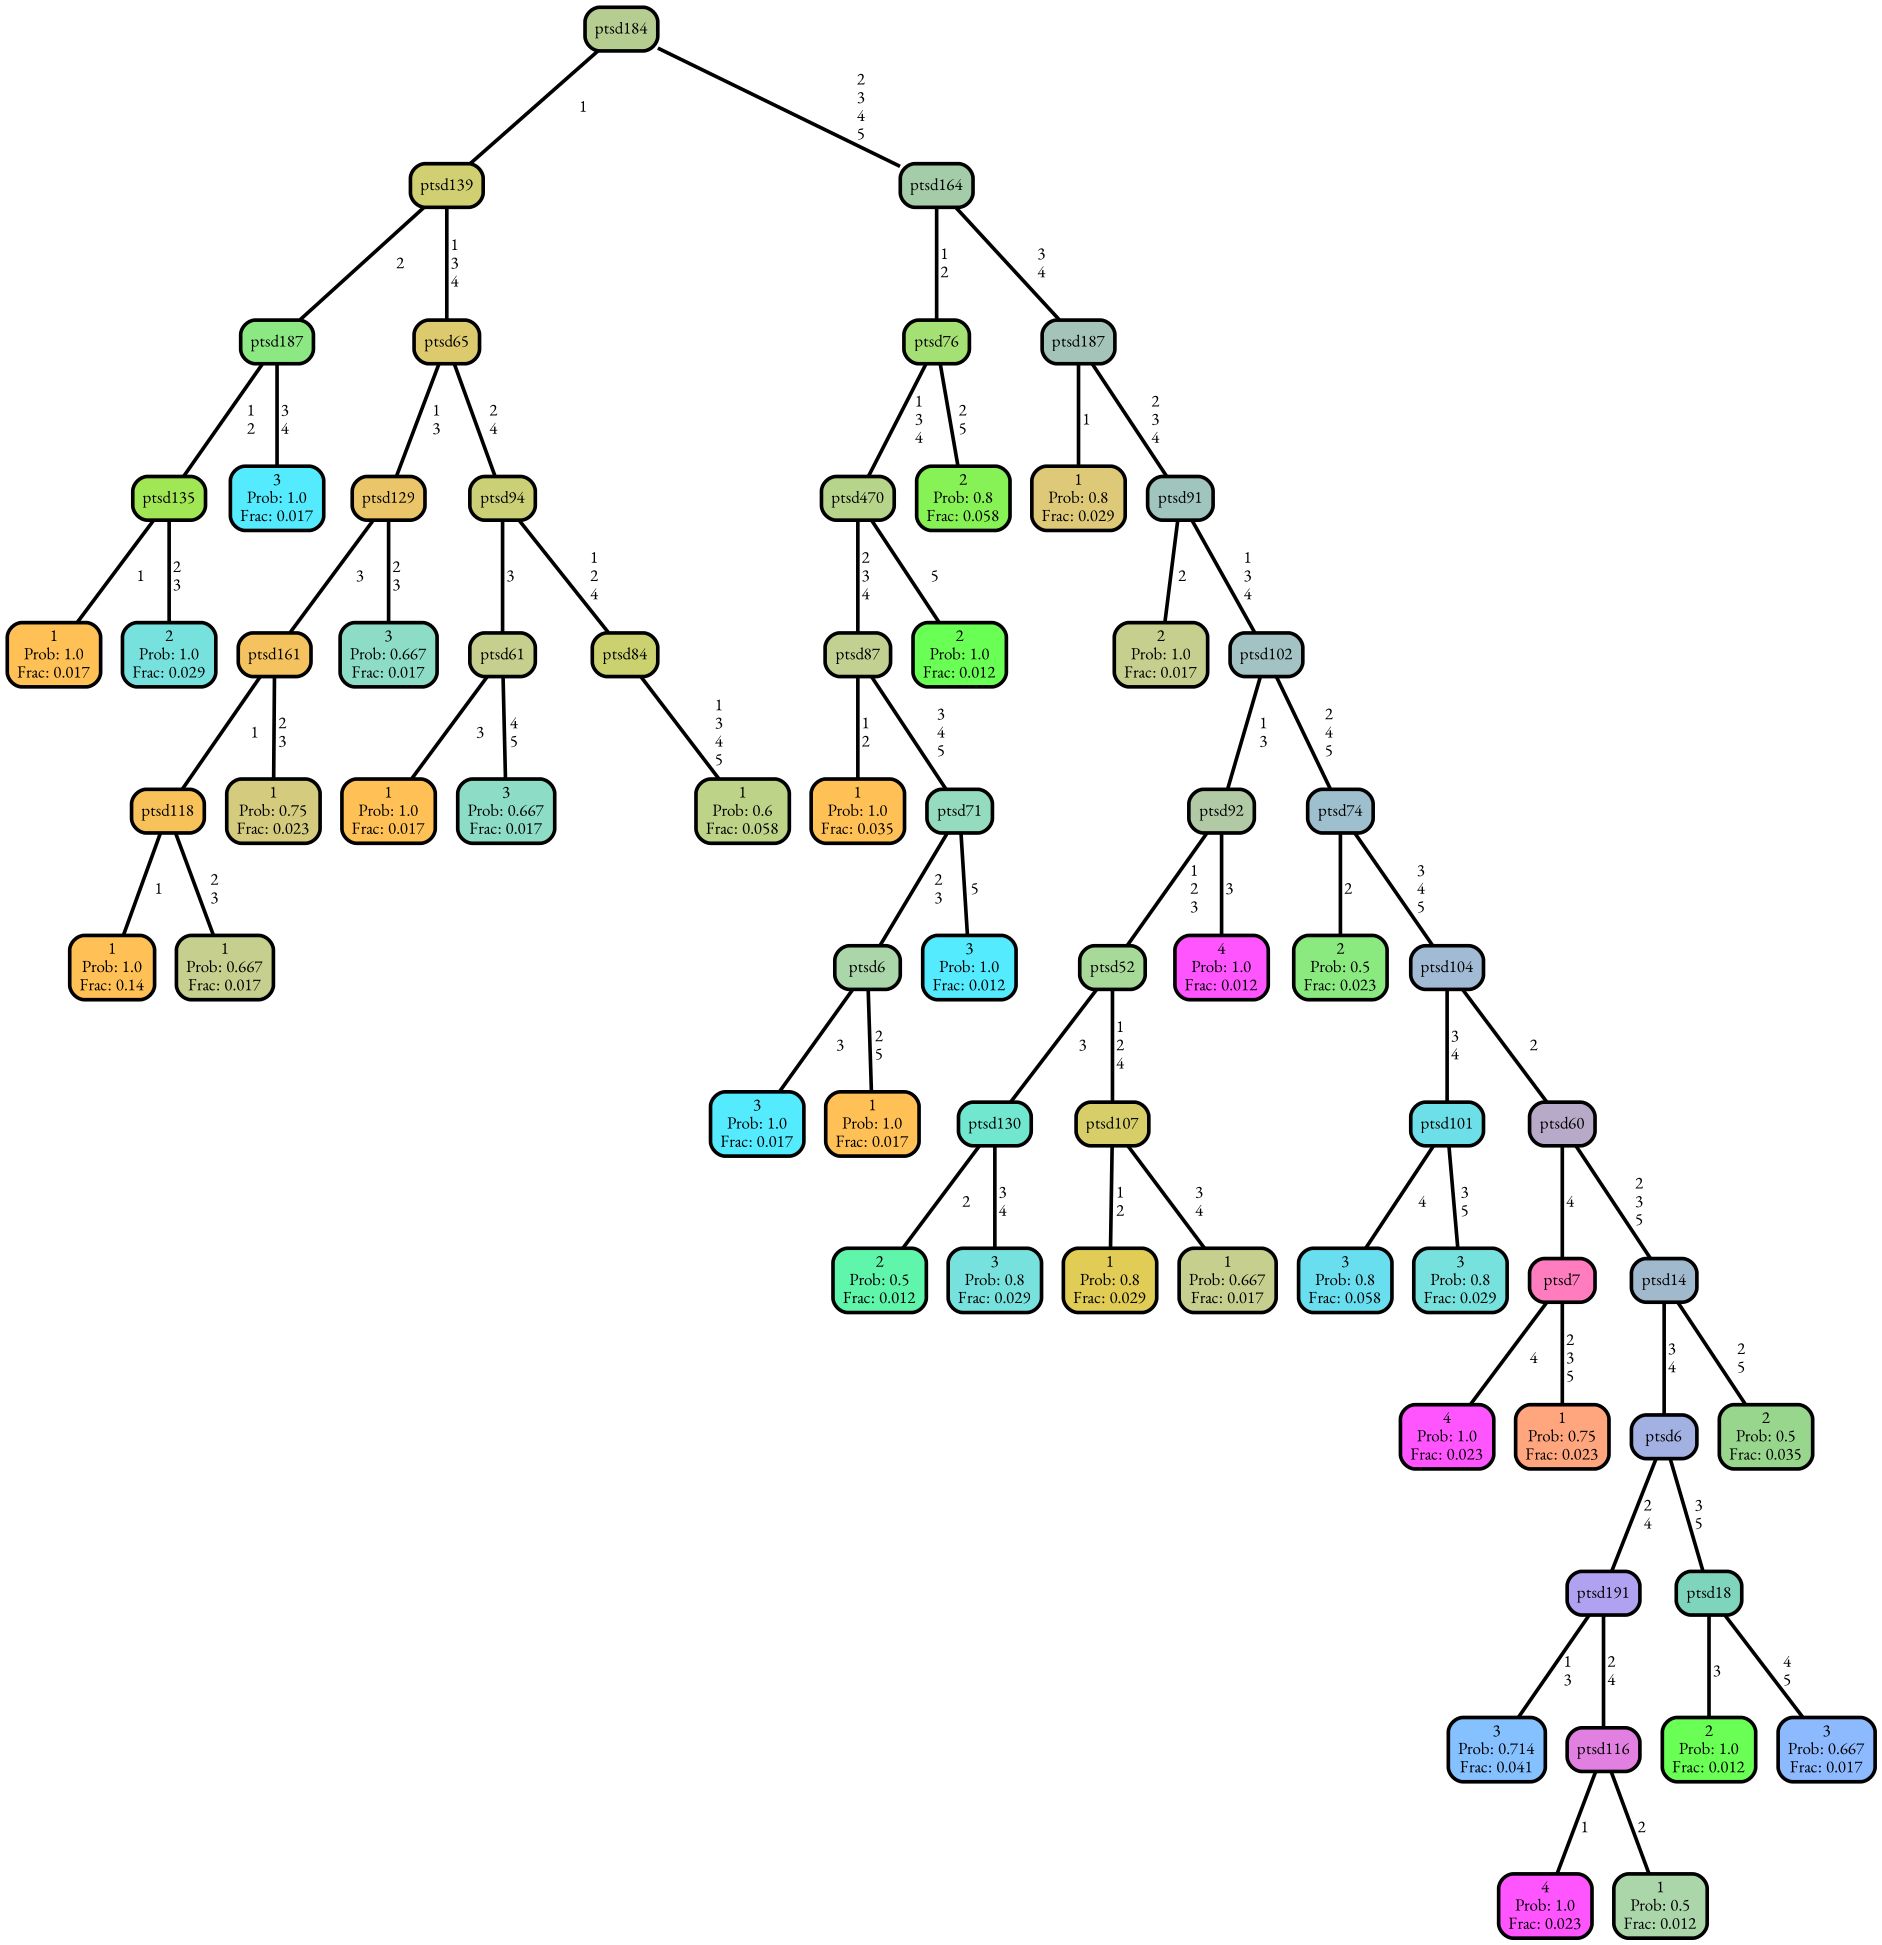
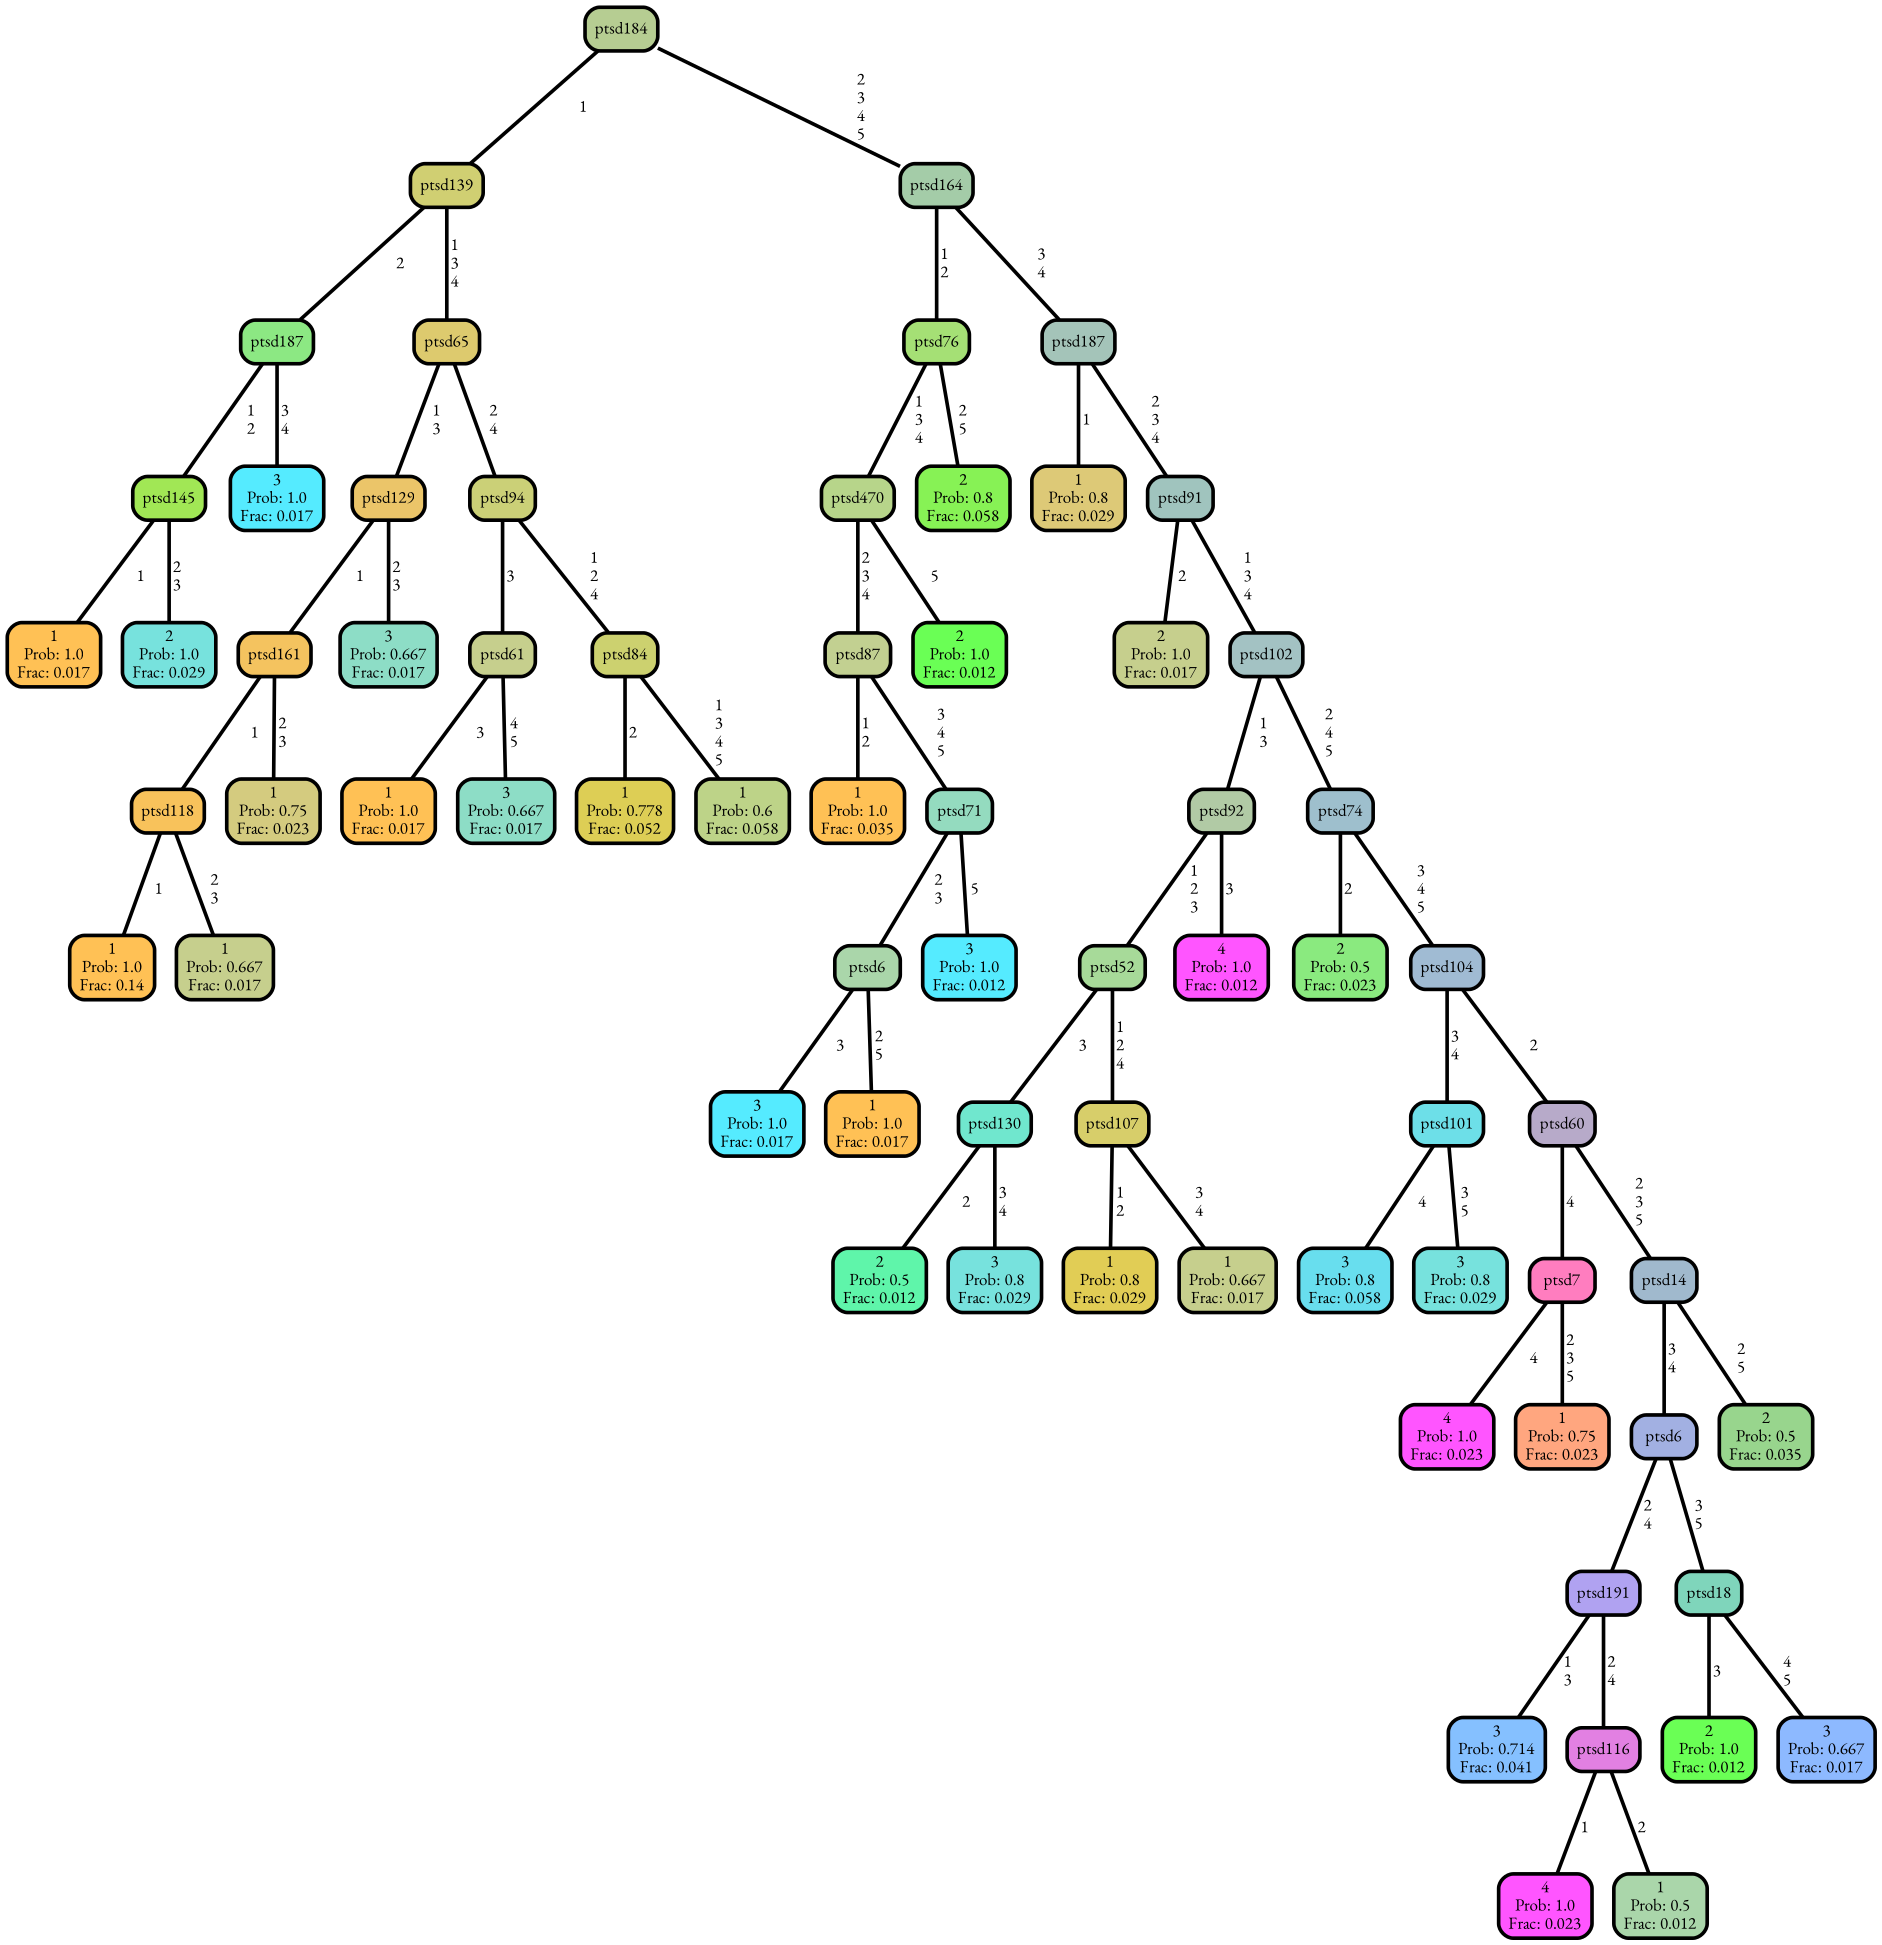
node "ptsd135": label "ptsd135" -> "ptsd145"
edge "ptsd129" -- "ptsd161": label " 3" -> " 1"
node "1 Prob: 0.778 Frac: 0.052": added
